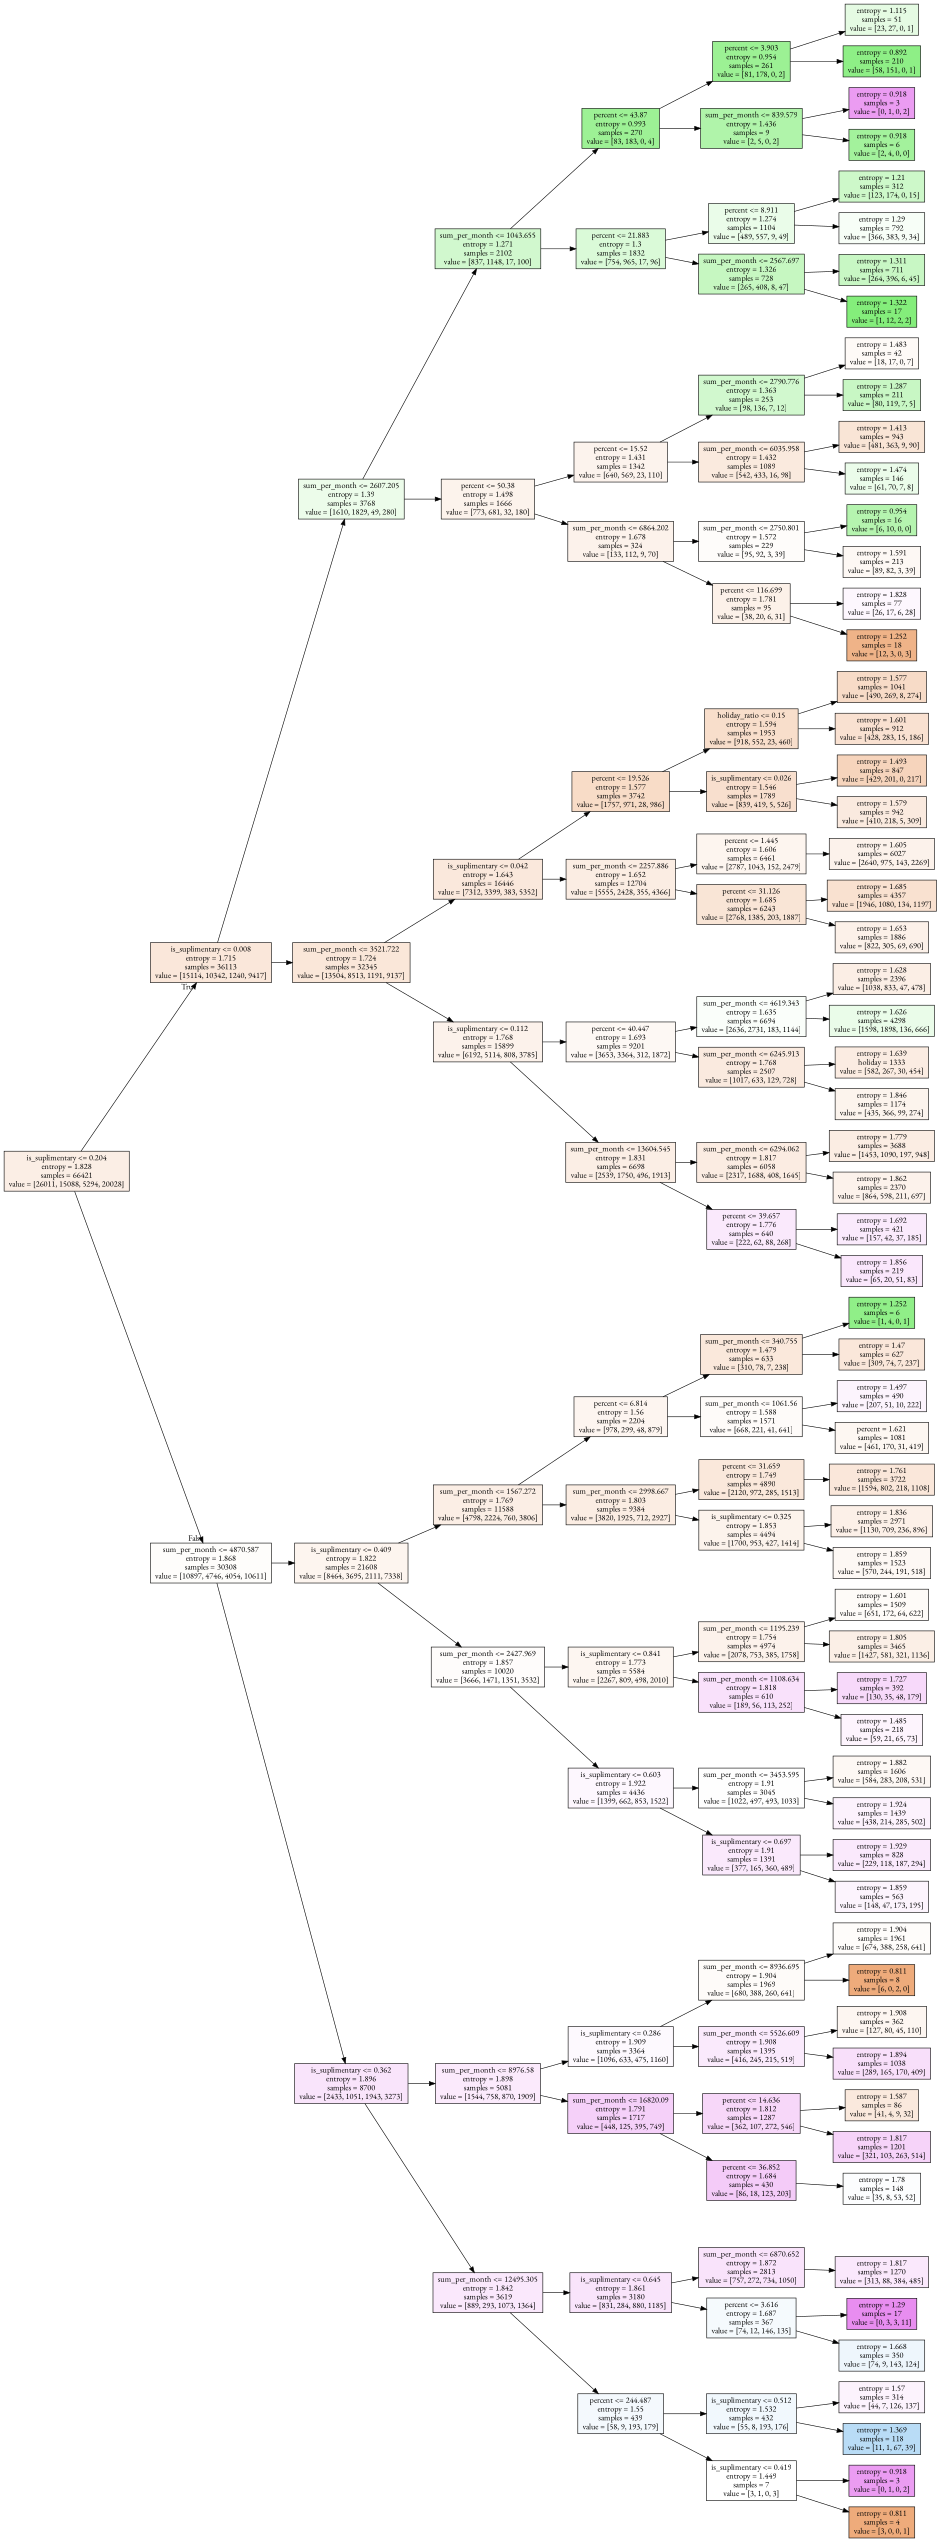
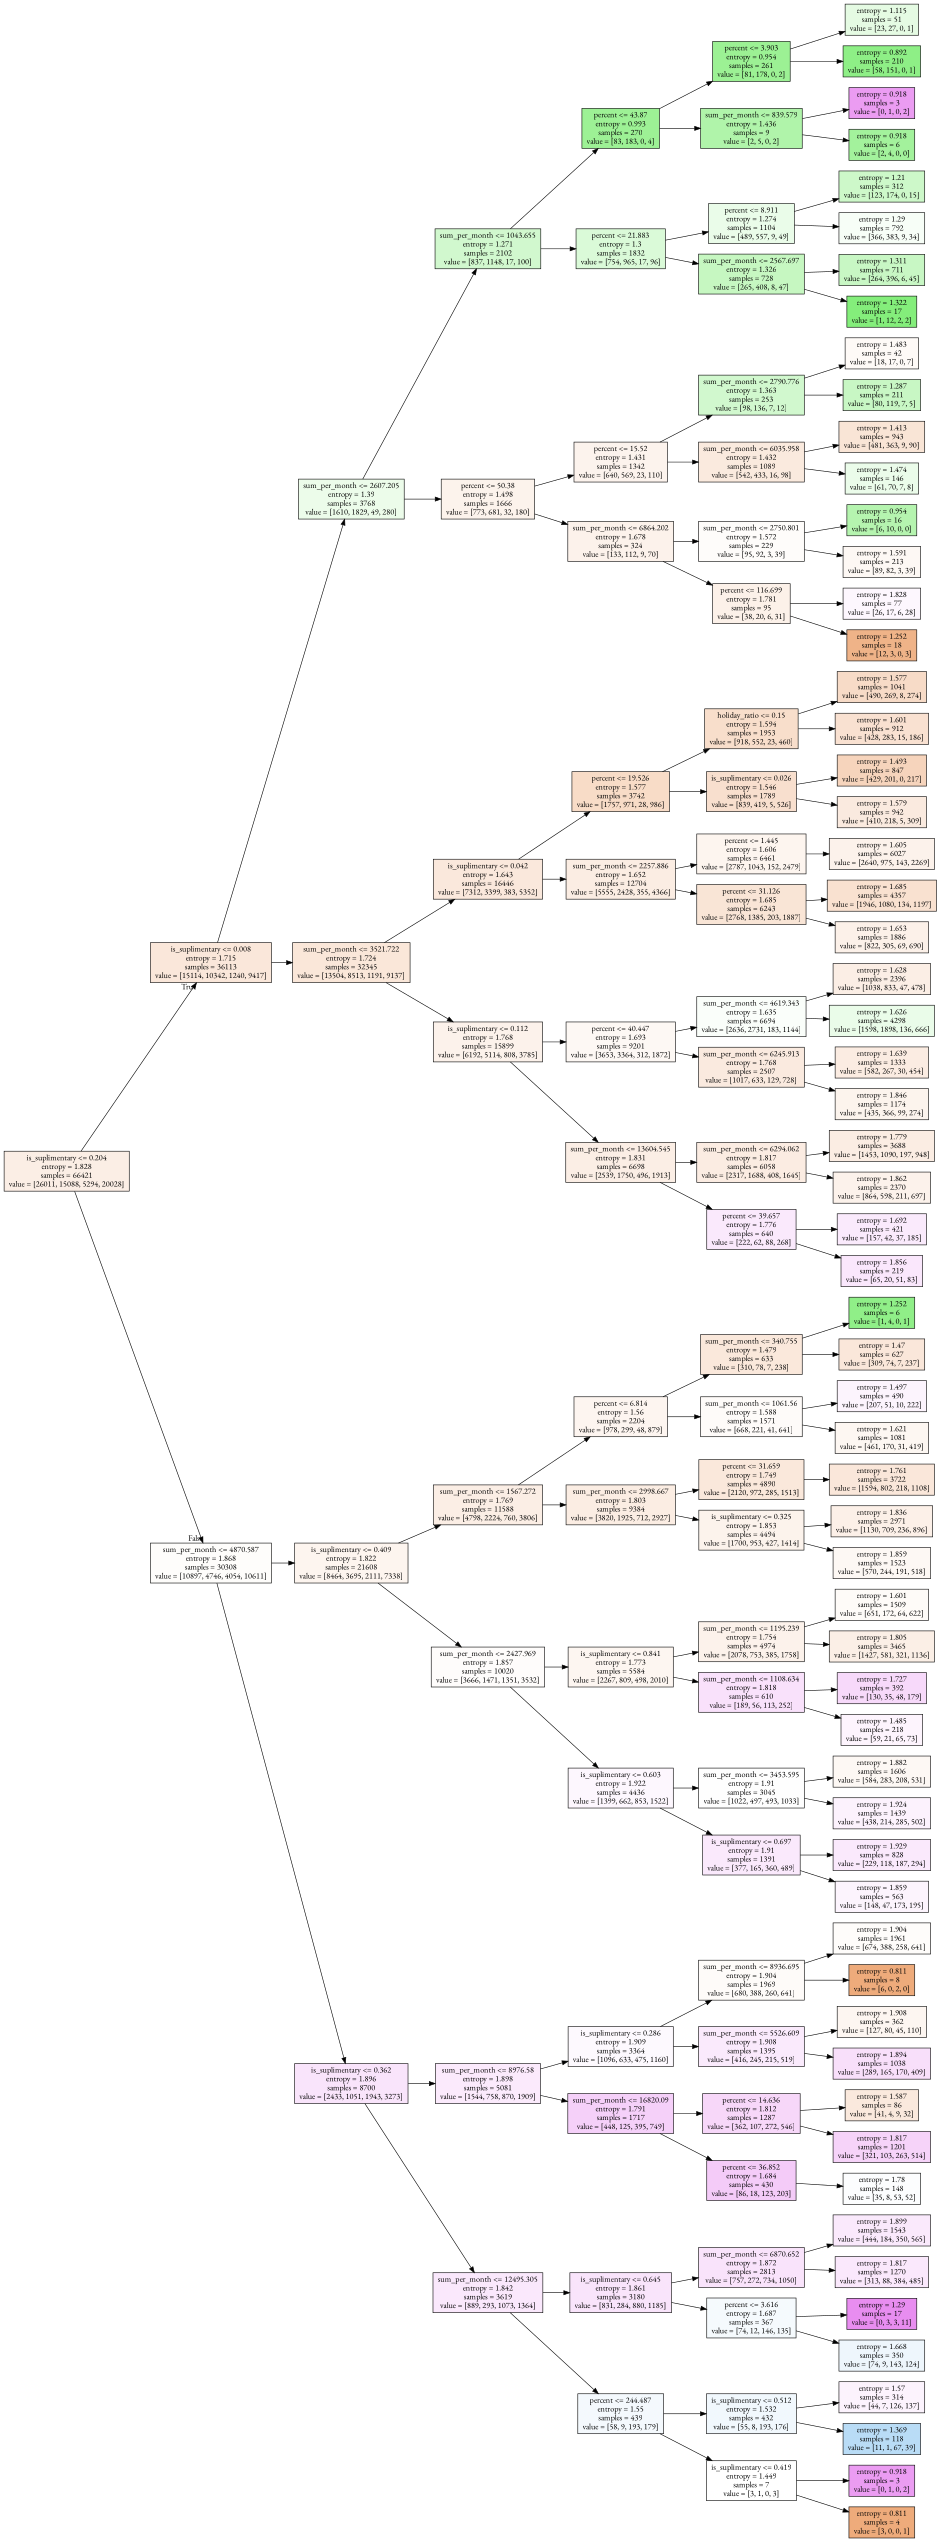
node "entropy = 1.639 holiday = 1333 value = [582, 267, 30, 454]": label "entropy = 1.639 holiday = 1333 value = [582, 267, 30, 454]" -> "entropy = 1.639 samples = 1333 value = [582, 267, 30, 454]"
node "percent = 1.621 samples = 1081 value = [461, 170, 31, 419]": label "percent = 1.621 samples = 1081 value = [461, 170, 31, 419]" -> "entropy = 1.621 samples = 1081 value = [461, 170, 31, 419]"
node "entropy = 1.899 samples = 1543 value = [444, 184, 350, 565]": added
